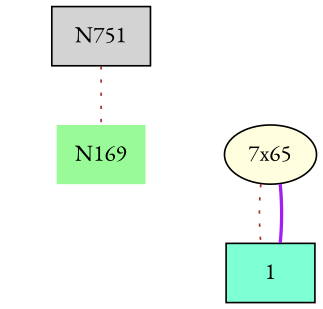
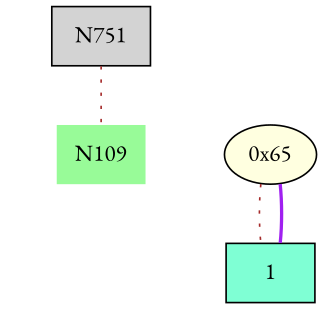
node "N169": label "N169" -> "N109"
node "7x65": label "7x65" -> "0x65"
